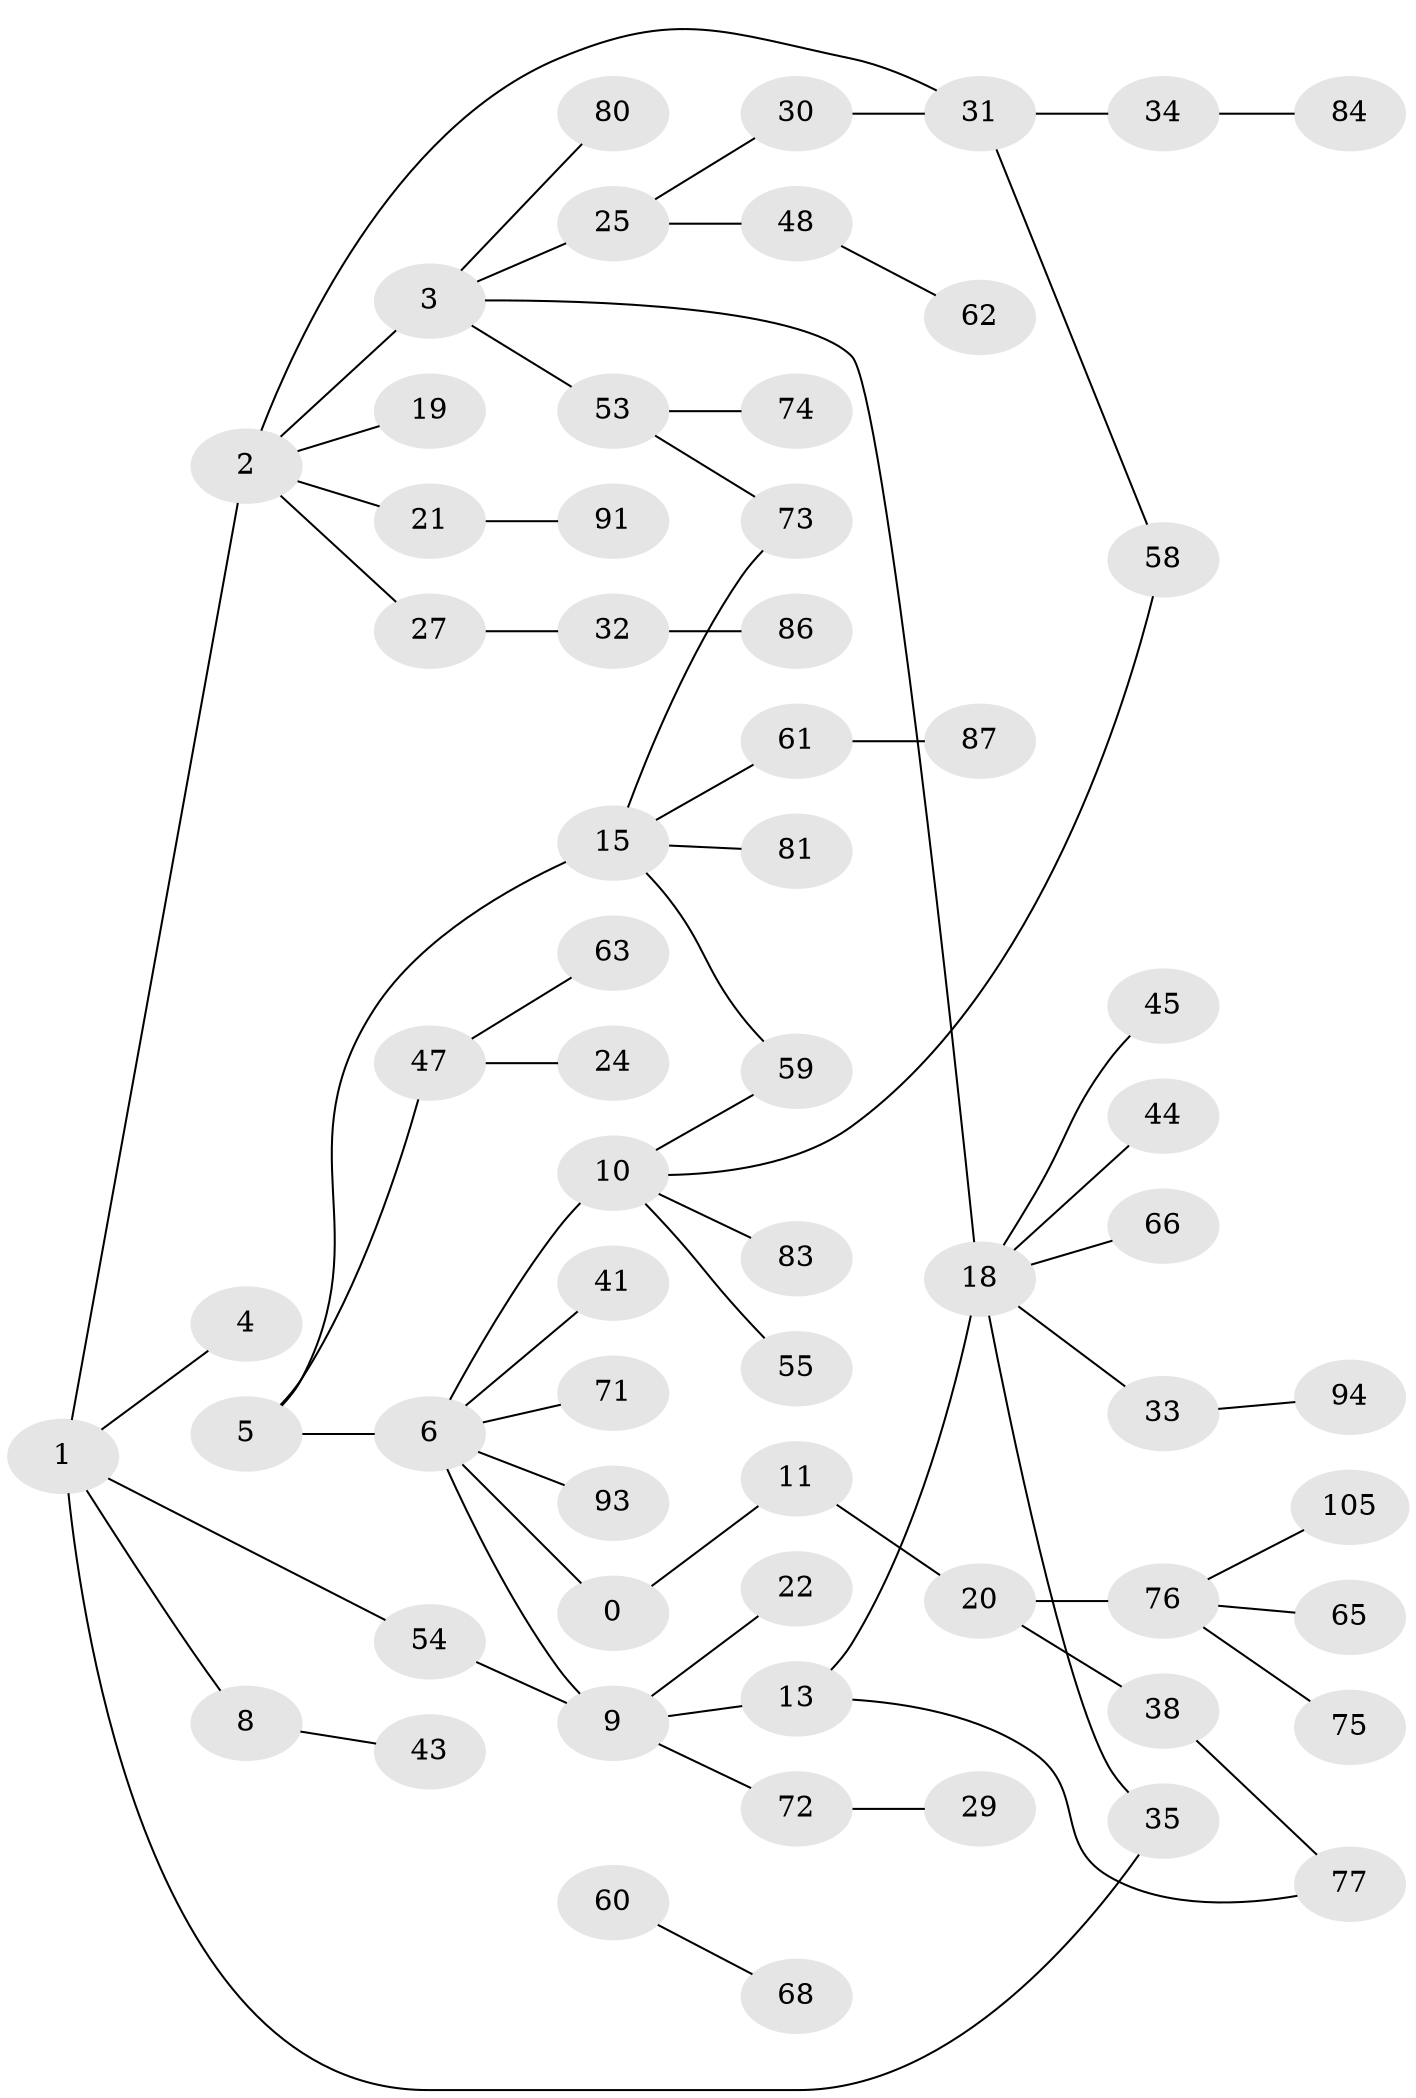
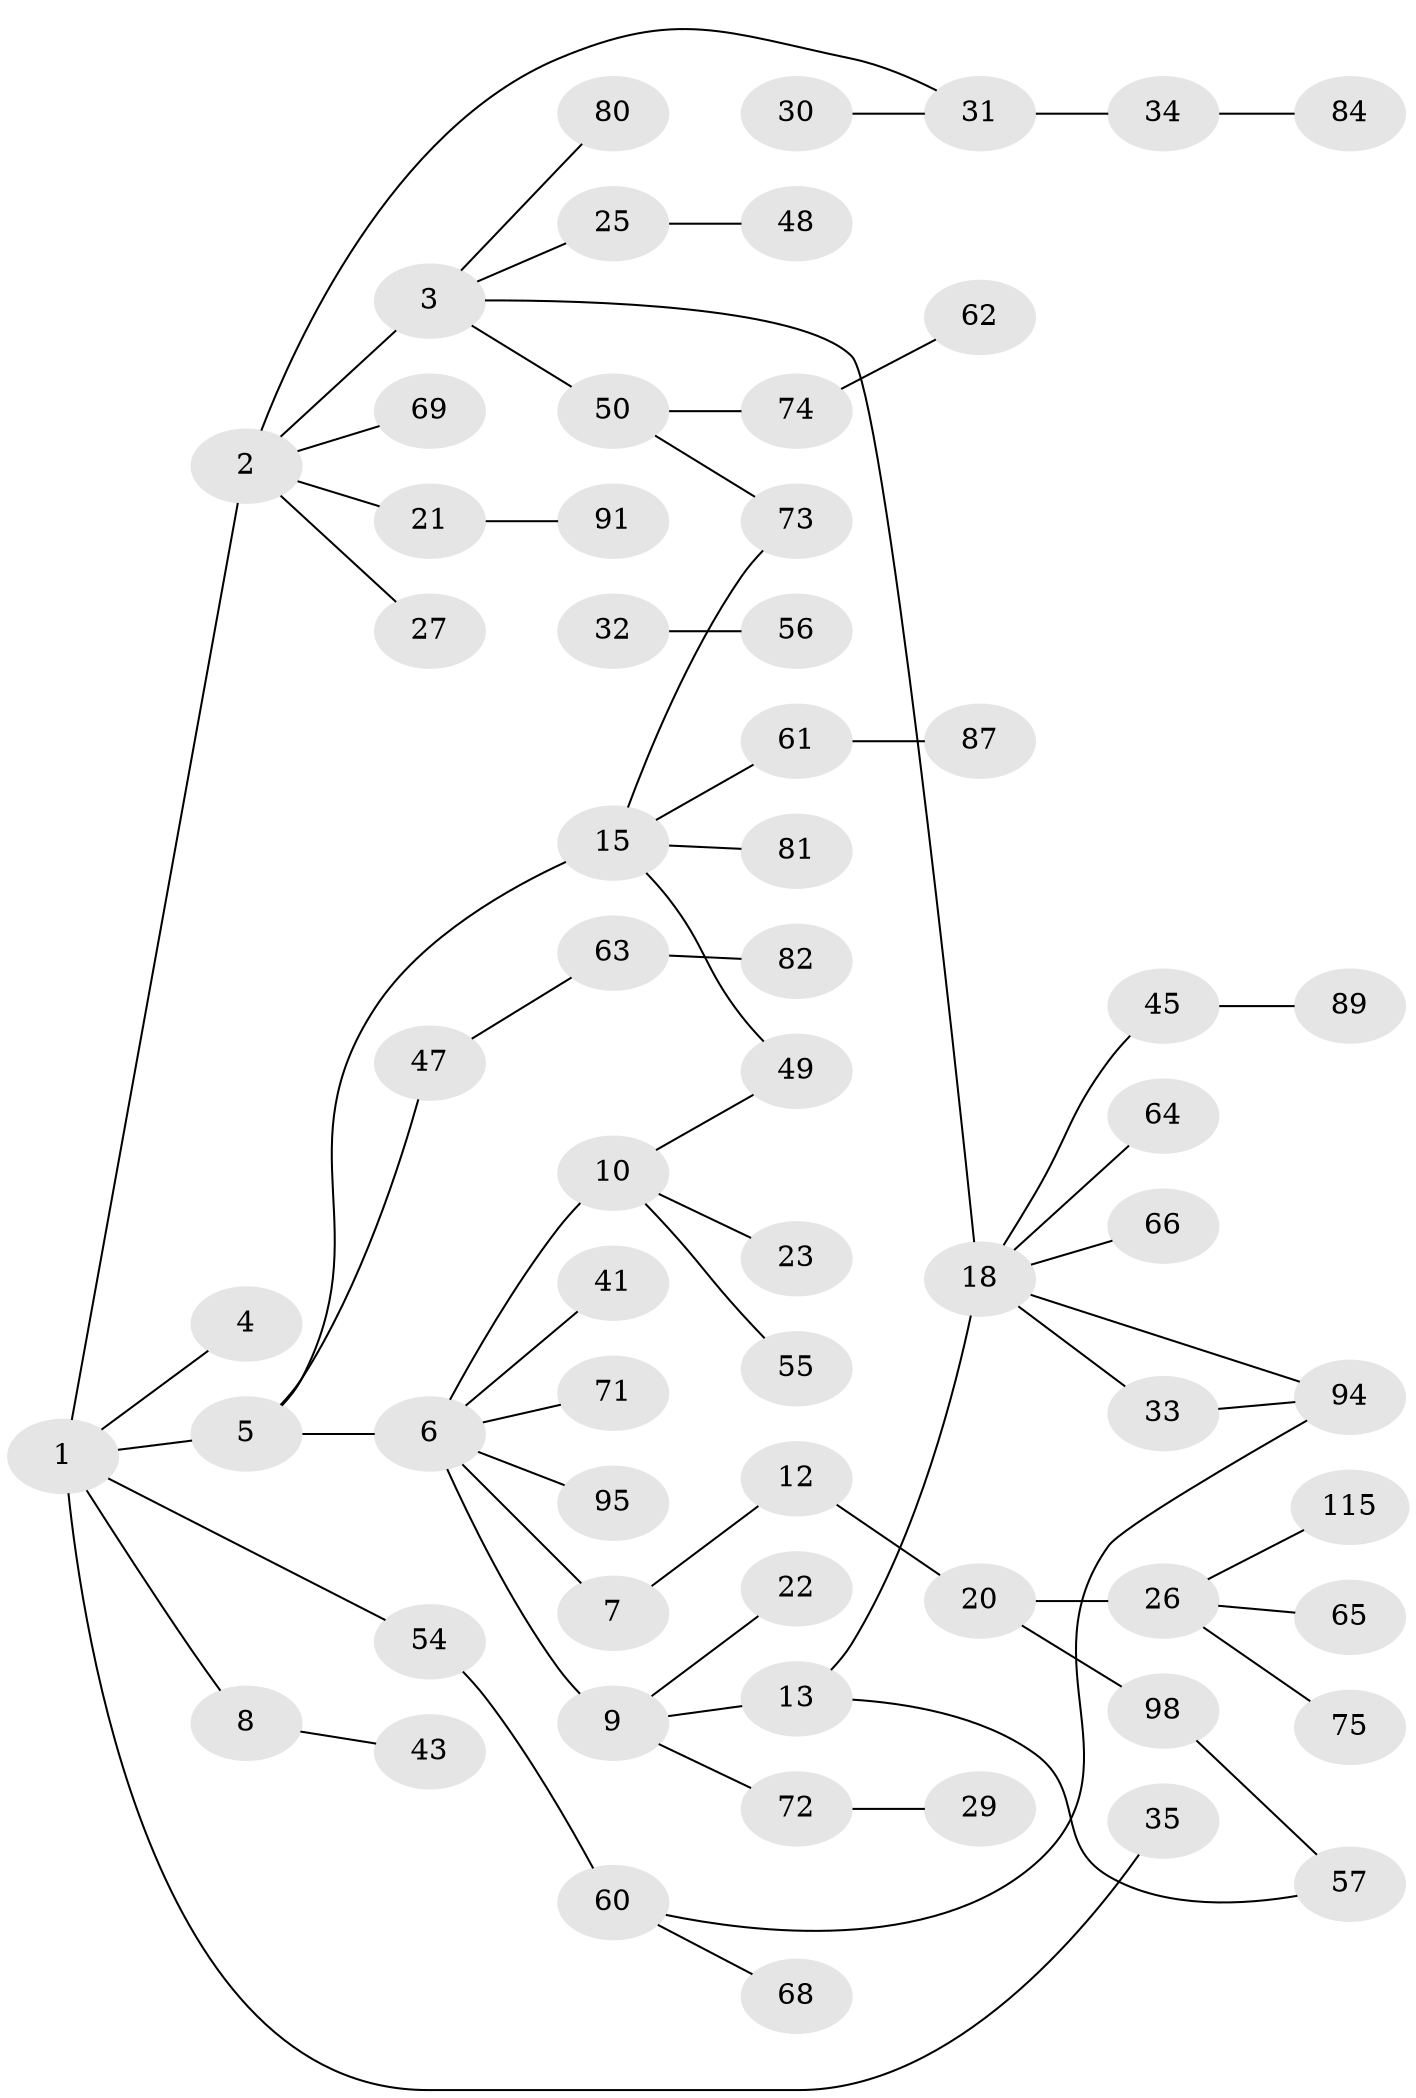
edge "30" -- "25": removed
edge "48" -- "62": now "74" -- "62"
node "19": label "19" -> "69"
node "53": label "53" -> "50"
node "58": removed
edge "27" -- "32": removed
node "86": label "86" -> "56"
node "82": added
node "89": added
node "24": removed
node "59": label "59" -> "49"
node "44": label "44" -> "64"
node "83": label "83" -> "23"
edge "5" -- "1": added
node "11": label "11" -> "12"
node "93": label "93" -> "95"
node "105": label "105" -> "115"
edge "18" -- "35": now "18" -- "94"
node "76": label "76" -> "26"
node "0": label "0" -> "7"
edge "54" -- "9": now "54" -- "60"
node "38": label "38" -> "98"
edge "94" -- "60": added
node "77": label "77" -> "57"
